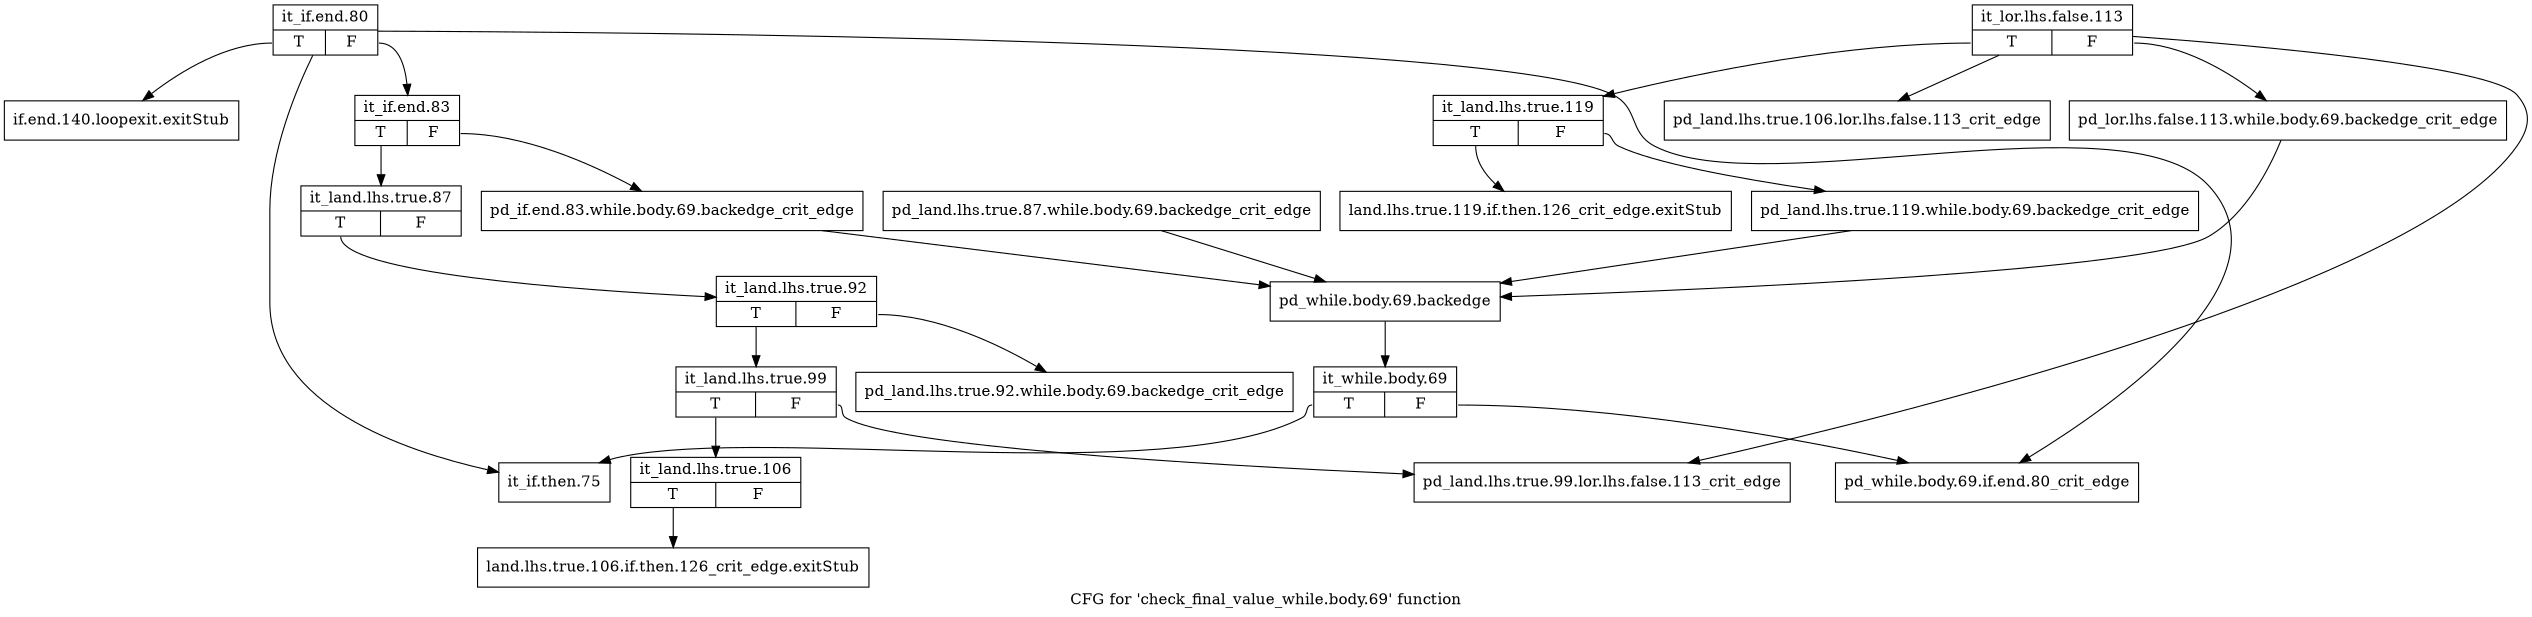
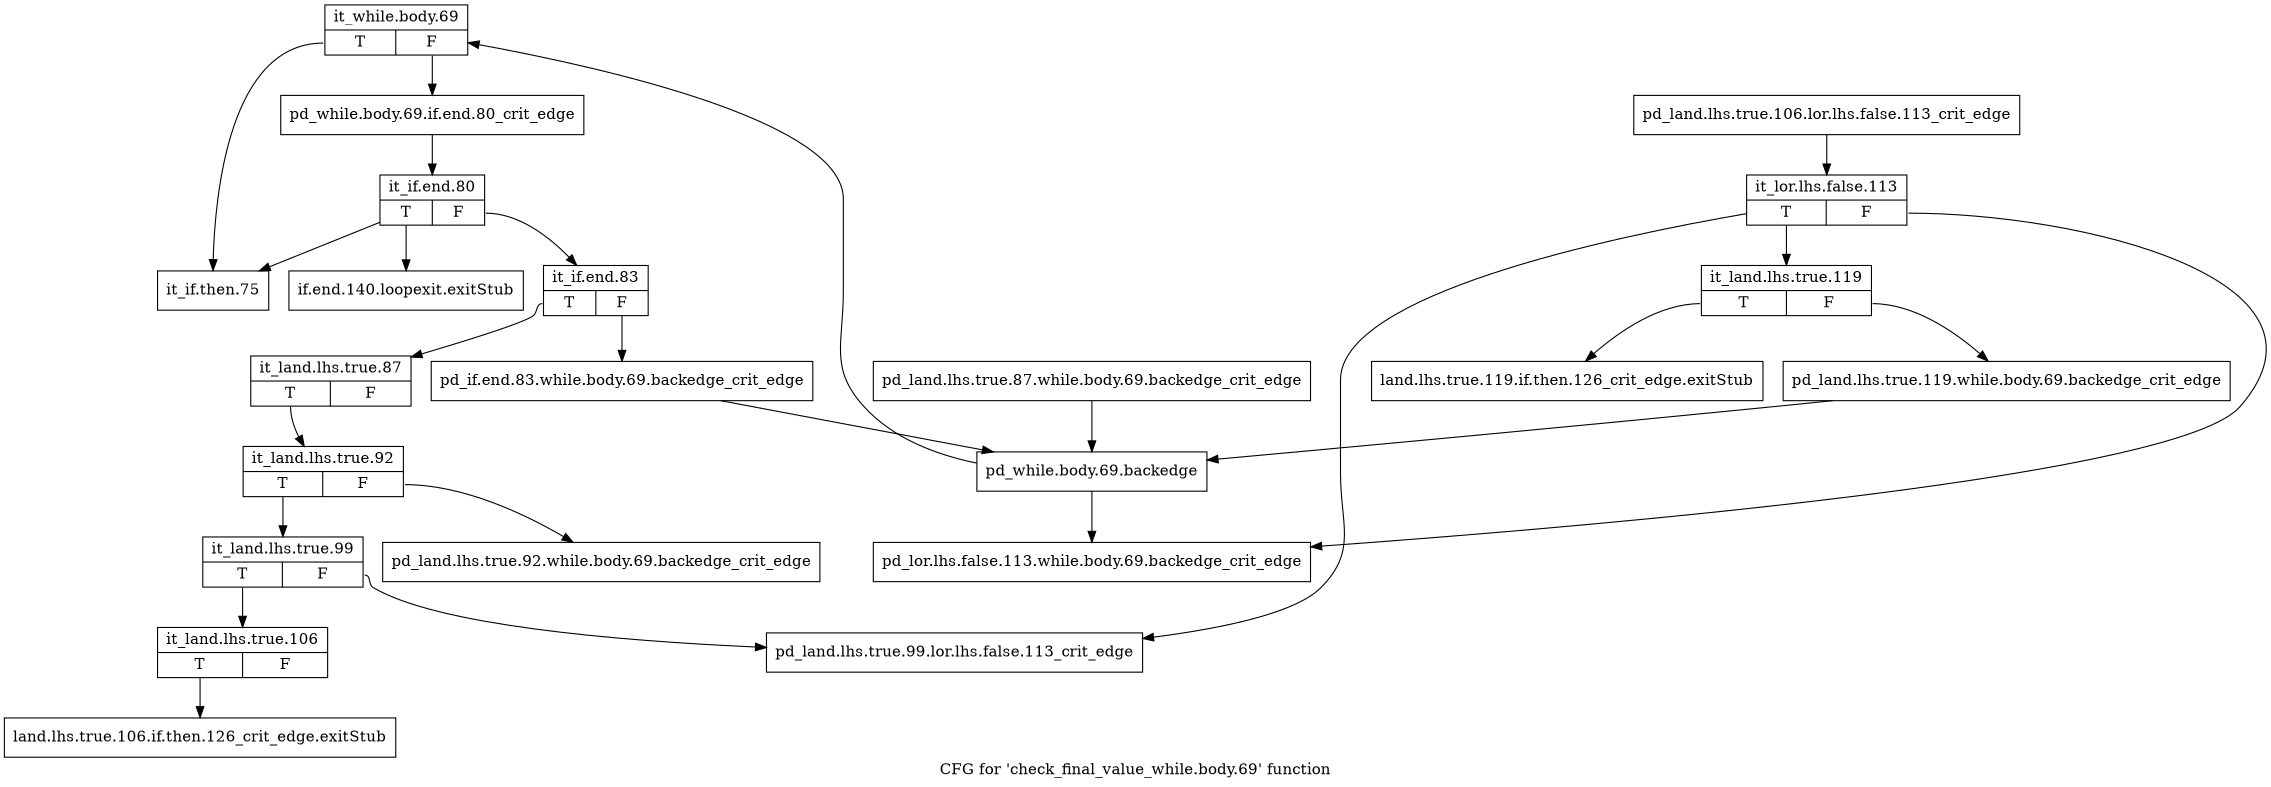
edge "it_if.end.80" -> "pd_while.body.69.if.end.80_crit_edge": reversed
edge "it_lor.lhs.false.113" -> "pd_land.lhs.true.106.lor.lhs.false.113_crit_edge": reversed
edge "pd_lor.lhs.false.113.while.body.69.backedge_crit_edge" -> "pd_while.body.69.backedge": reversed
